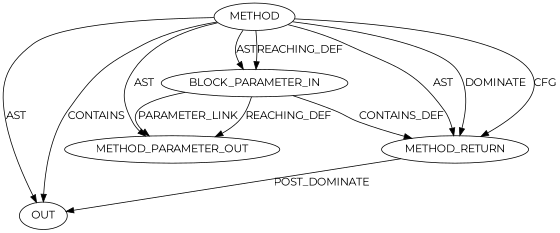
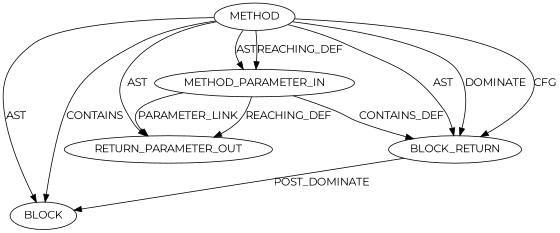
node "BLOCK_PARAMETER_IN": label "BLOCK_PARAMETER_IN" -> "METHOD_PARAMETER_IN"
node "METHOD_PARAMETER_OUT": label "METHOD_PARAMETER_OUT" -> "RETURN_PARAMETER_OUT"
node "METHOD_RETURN": label "METHOD_RETURN" -> "BLOCK_RETURN"
node "OUT": label "OUT" -> "BLOCK"
